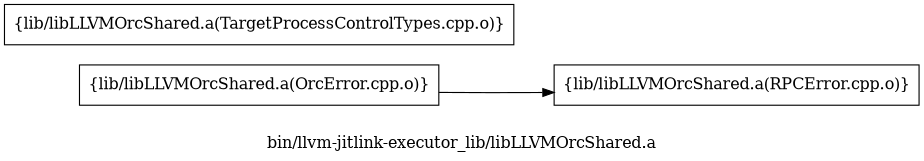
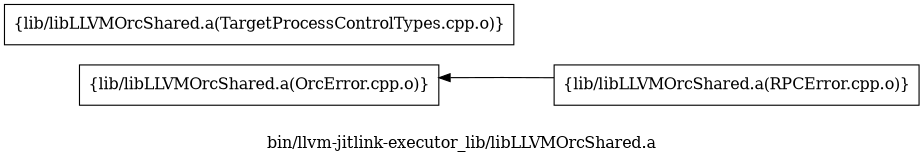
edge "{lib/libLLVMOrcShared.a(OrcError.cpp.o)}" -> "{lib/libLLVMOrcShared.a(RPCError.cpp.o)}": reversed
